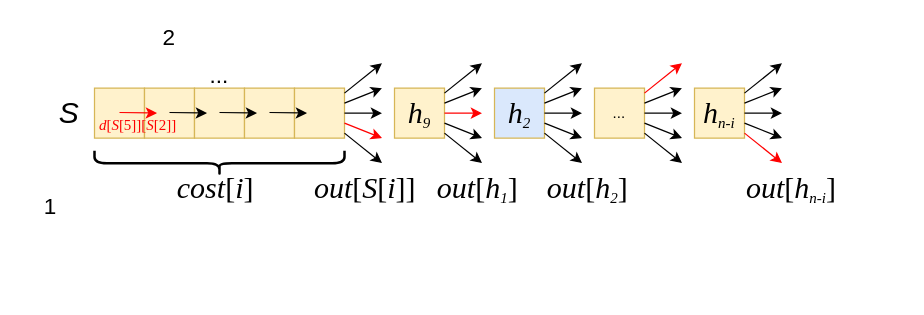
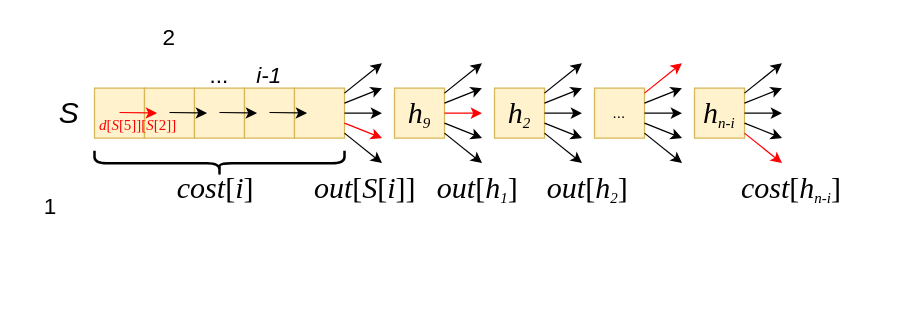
node "i-1": added
node "h2": fillcolor #dae8fc -> #fff2cc
node "out[hn-i]": label "out[hn-i]" -> "cost[hn-i]"
